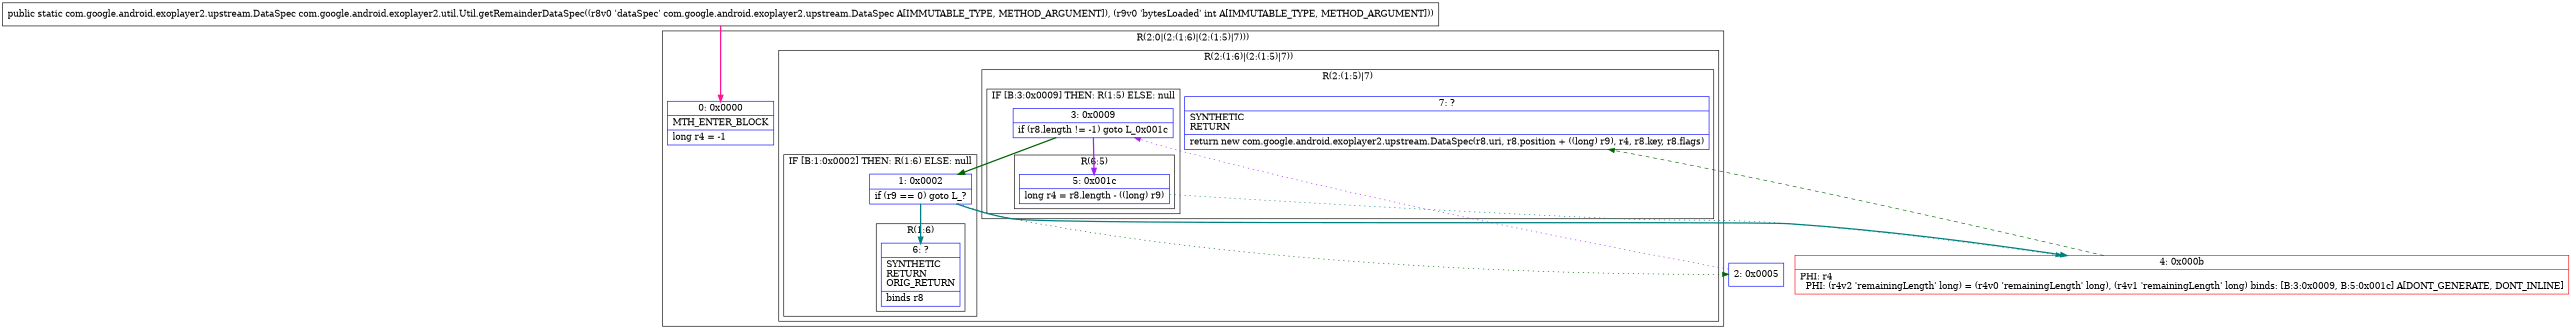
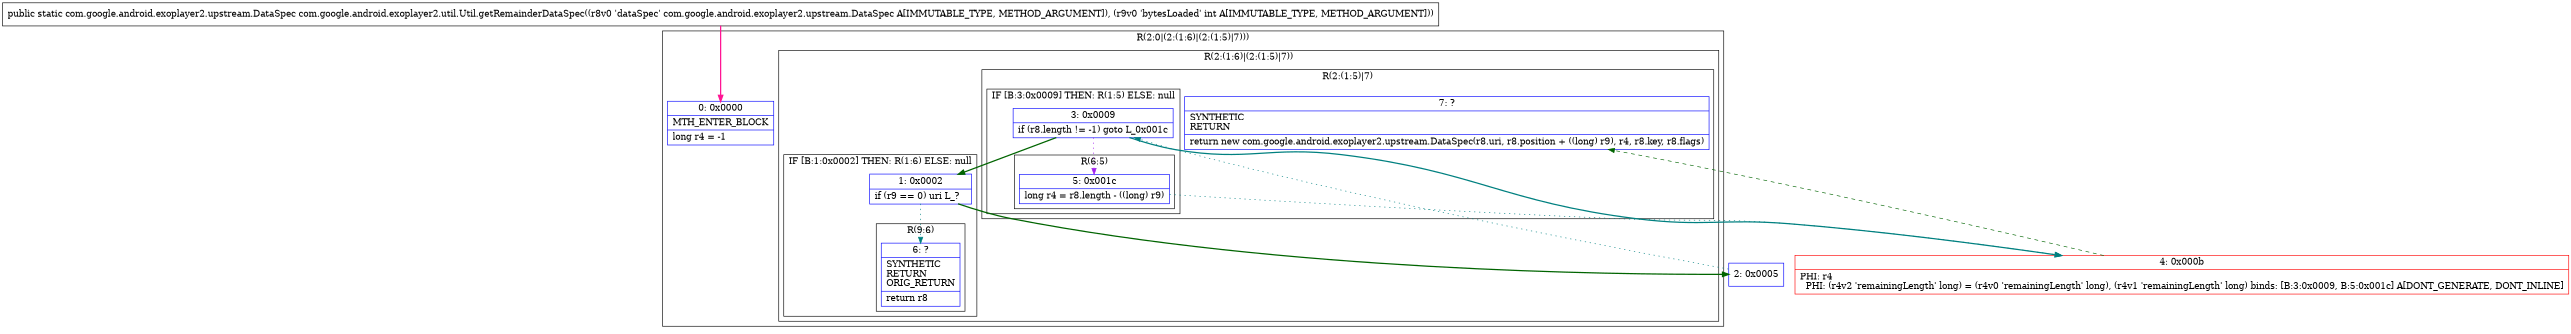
edge "3: 0x0009" -> "5: 0x001c": style bold -> dotted
node "1: 0x0002": text "if (r9 == 0) goto L_?" -> "if (r9 == 0) uri L_?"
edge "2: 0x0005" -> "3: 0x0009": color purple -> teal
edge "1: 0x0002" -> "6: ?": style bold -> dotted
edge "1: 0x0002" -> "4: 0x000b": now "3: 0x0009" -> "4: 0x000b"
cluster "R(1:6)": label "R(1:6)" -> "R(9:6)"
edge "1: 0x0002" -> "2: 0x0005": style dotted -> bold
node "6: ?": text "binds r8" -> "return r8"
